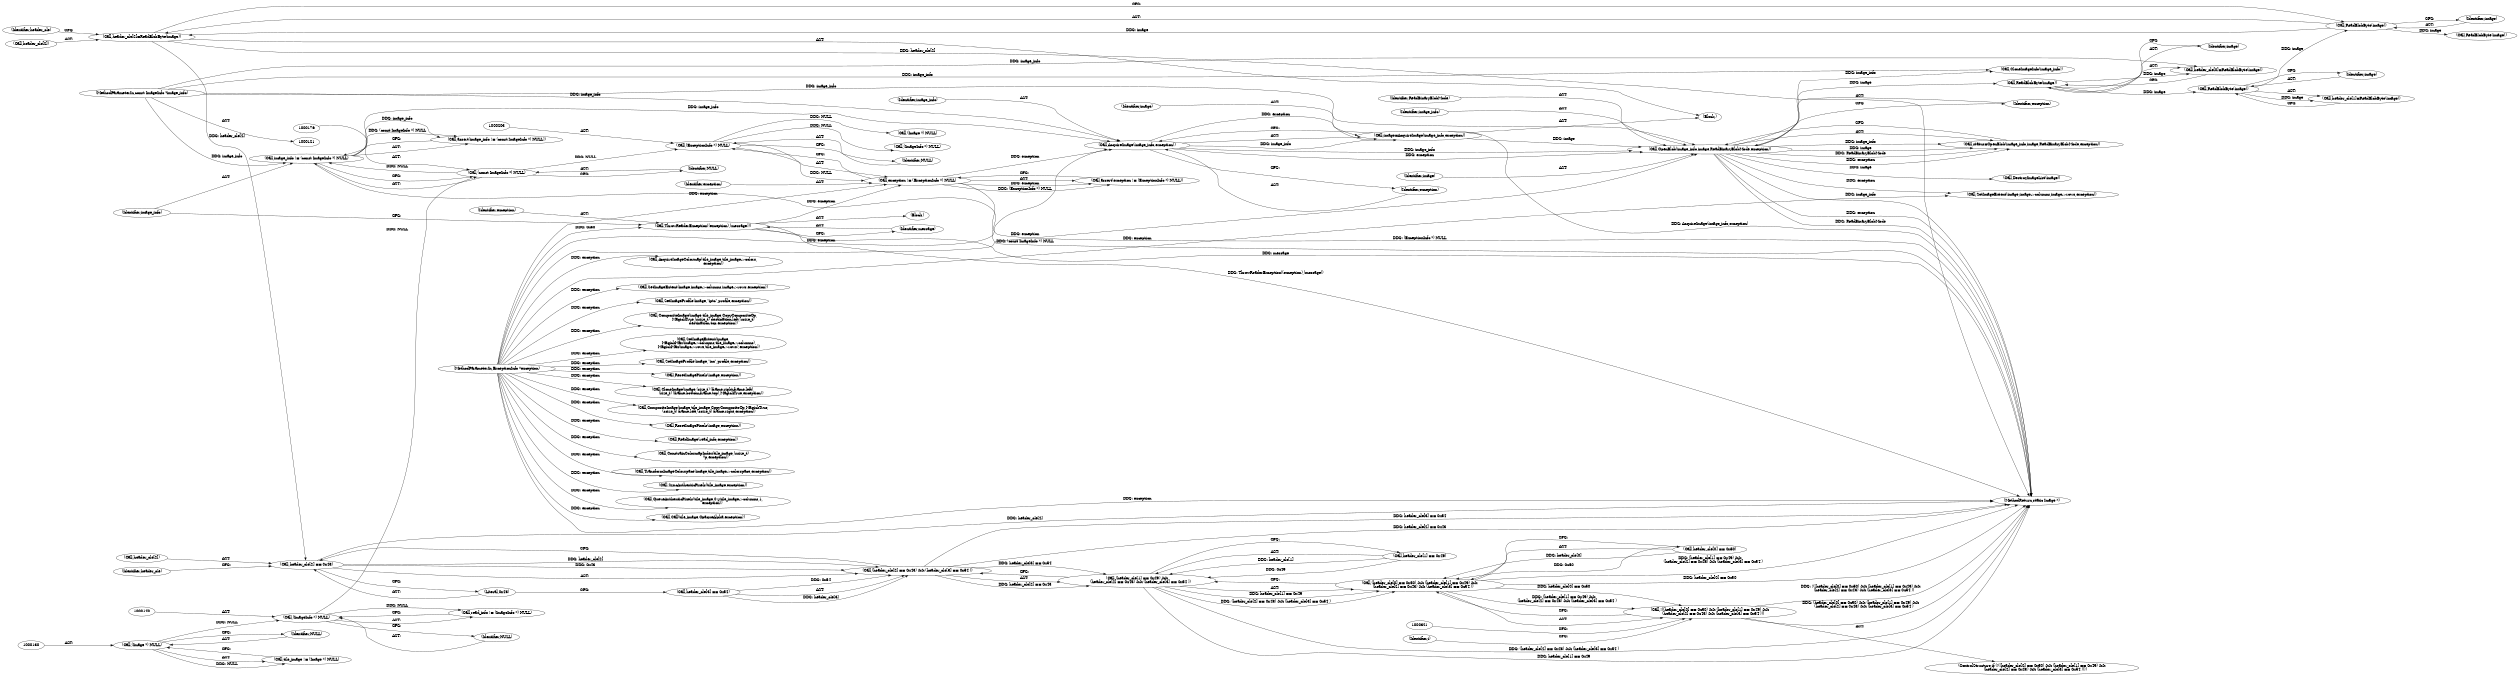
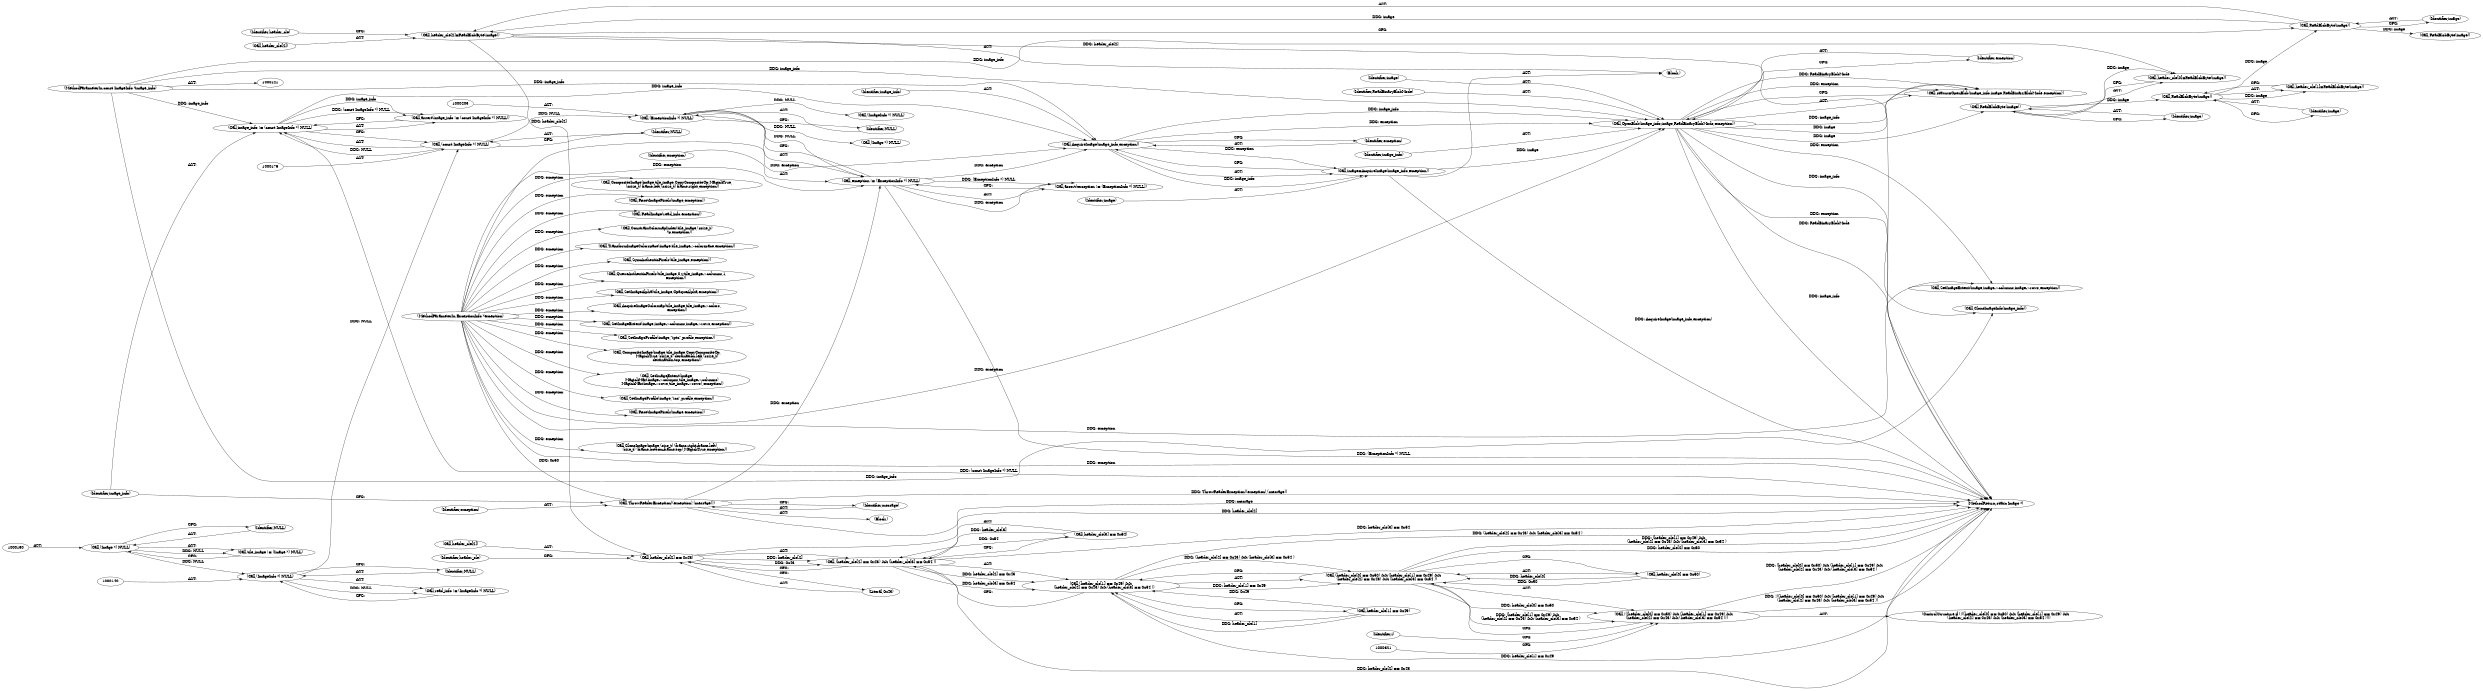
node "(Call,DestroyImageList(image))": removed
node "(Call,Call(tile_image,OpaqueAlpha,exception))": label "(Call,Call(tile_image,OpaqueAlpha,exception))" -> "(Call,SetImageAlpha(tile_image,OpaqueAlpha,exception))"
edge "(Literal,0x43)" -> "(Call,header_ole[3] == 0x54)": now "(Call,(header_ole[2] == 0x43) && (header_ole[3] == 0x54 ))" -> "(Call,header_ole[3] == 0x54)"
